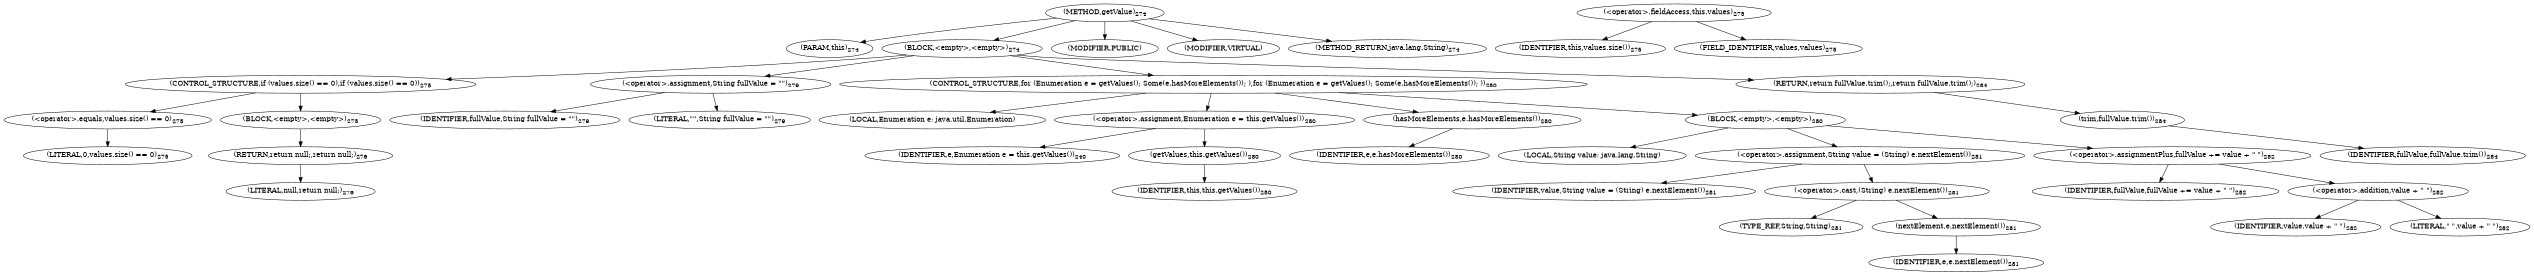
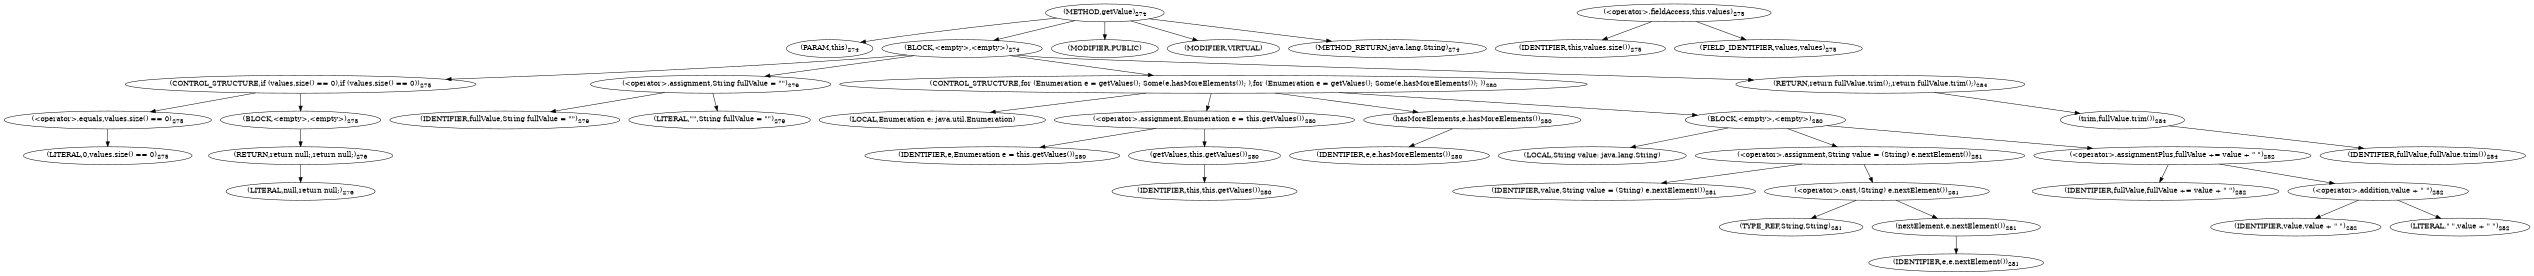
node "(IDENTIFIER,e,Enumeration e = this.getValues())": text "240" -> "280"
